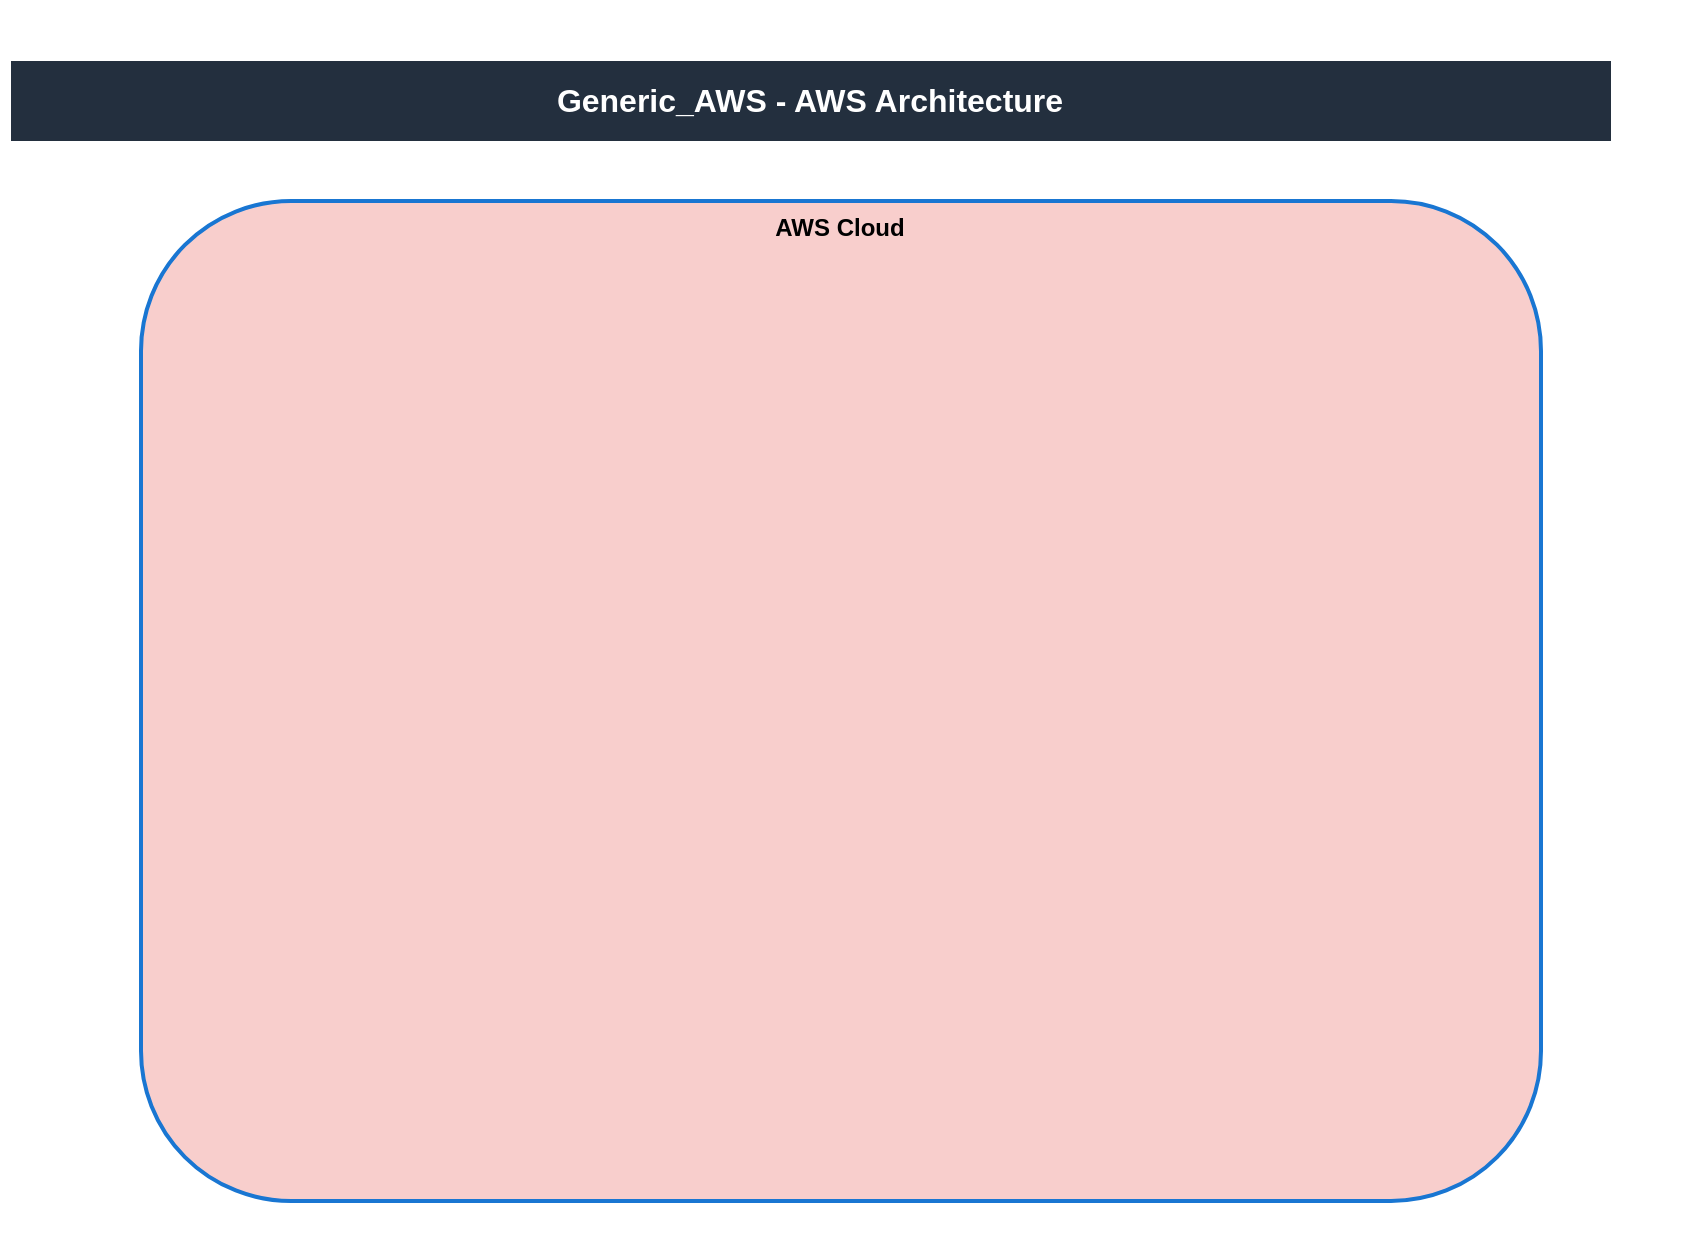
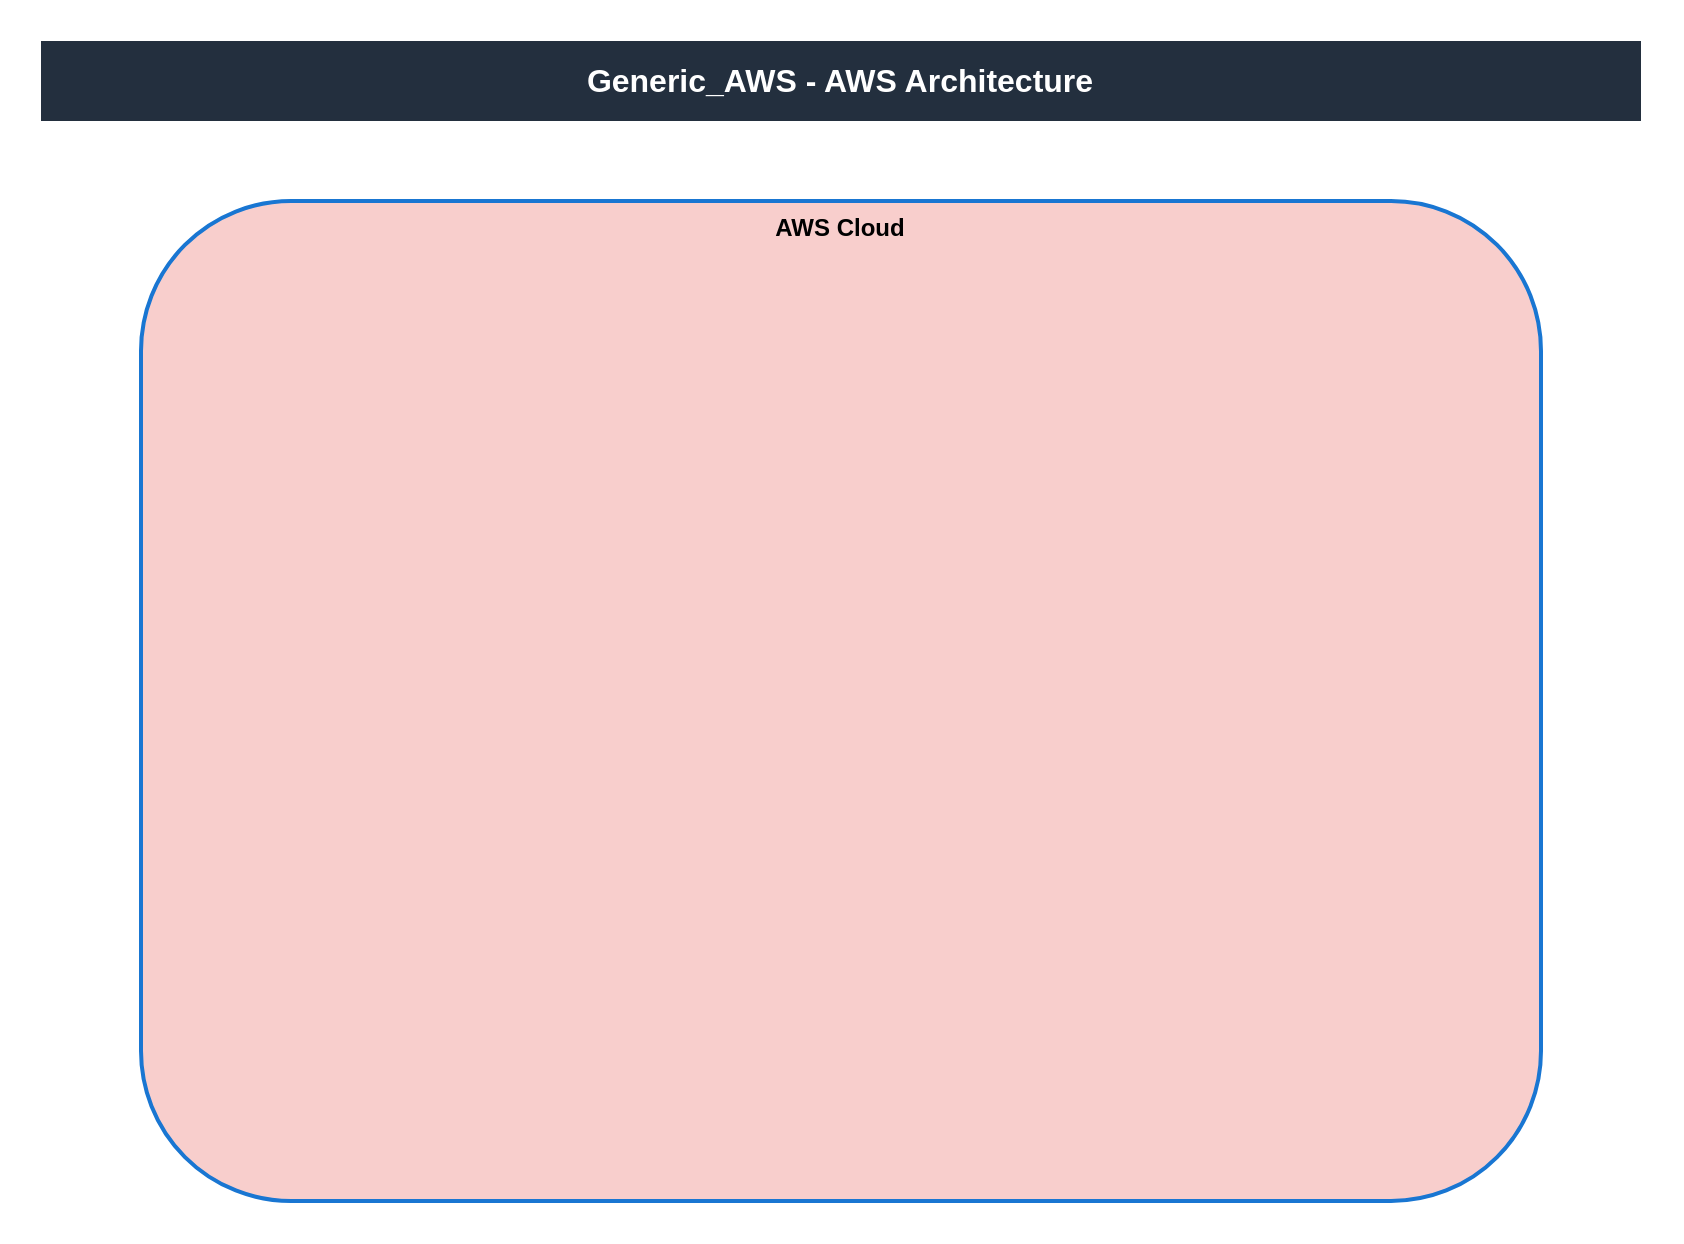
node "Generic_AWS - AWS Architecture": moved (811, 101) -> (841, 81)
